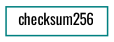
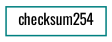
node "checksum256": label "checksum256" -> "checksum254"
